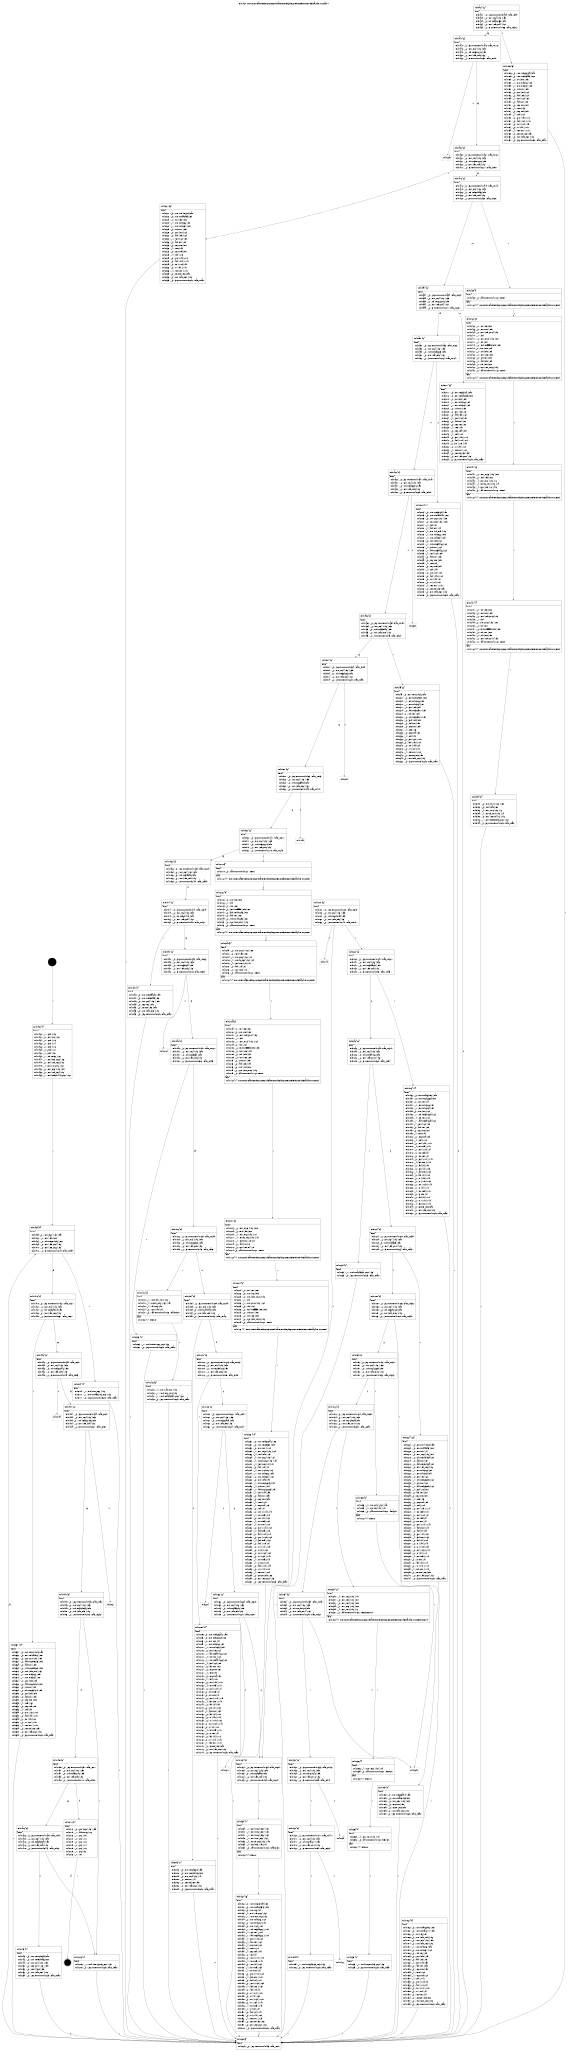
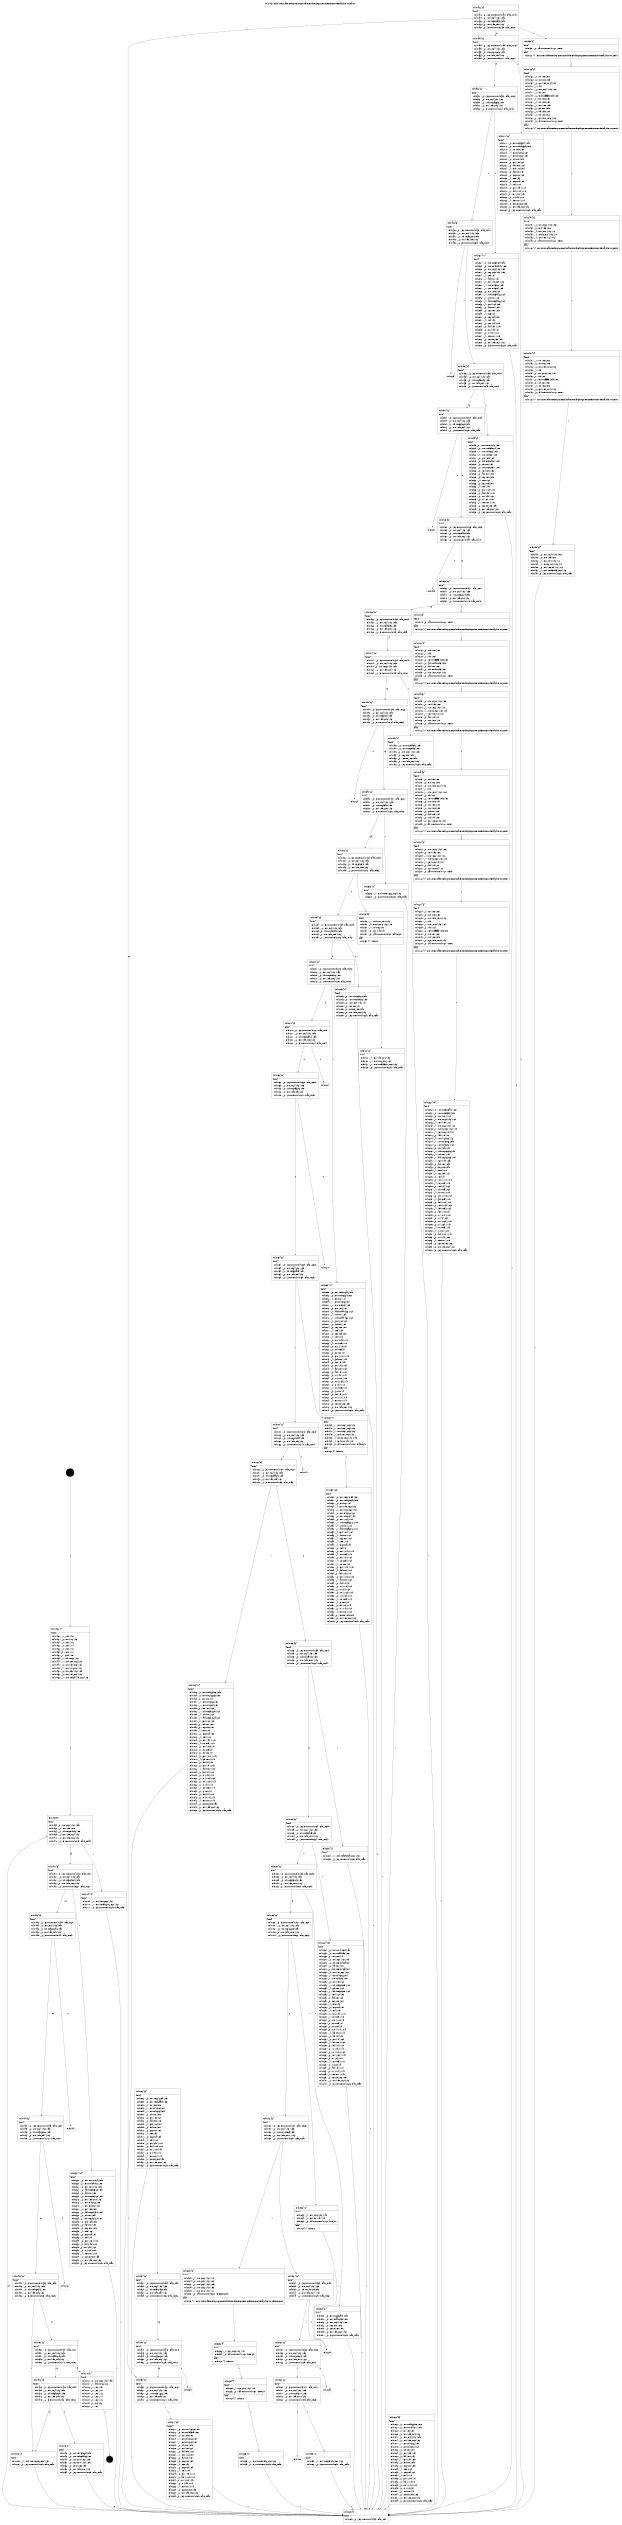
edge "0x401a24 [28]" -> "0x401ee6 [83]": reversed
edge "0x401a5c [28]" -> "0x401a78 [28]": reversed
edge "0x401c70 [28]" -> "0x401c54 [28]": reversed
